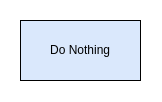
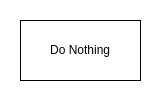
node "Do Nothing": fillcolor #dae8fc -> #ffffff
